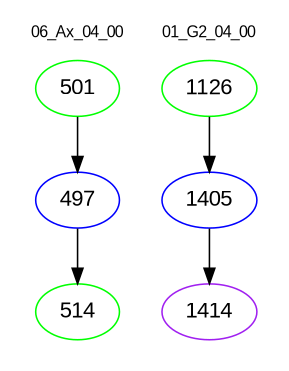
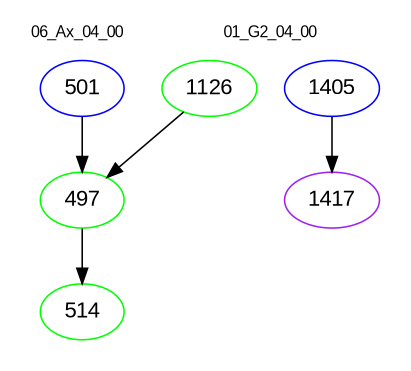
node "501": color green -> blue
edge "1126" -> "1405": now "1126" -> "497"
node "497": color blue -> green
node "1414": label "1414" -> "1417"
